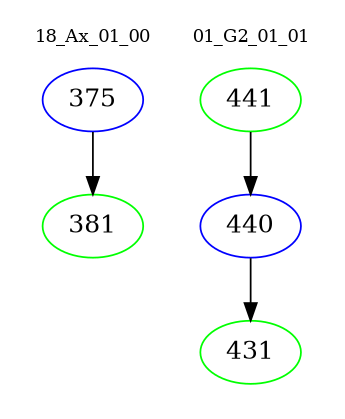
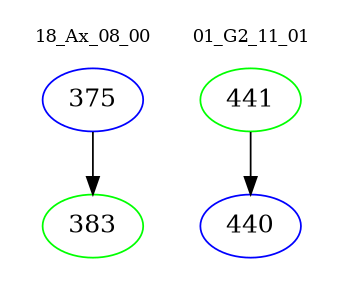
cluster "18_Ax_01_00": label "18_Ax_01_00" -> "18_Ax_08_00"
cluster "01_G2_01_01": label "01_G2_01_01" -> "01_G2_11_01"
node "381": label "381" -> "383"
node "431": removed
